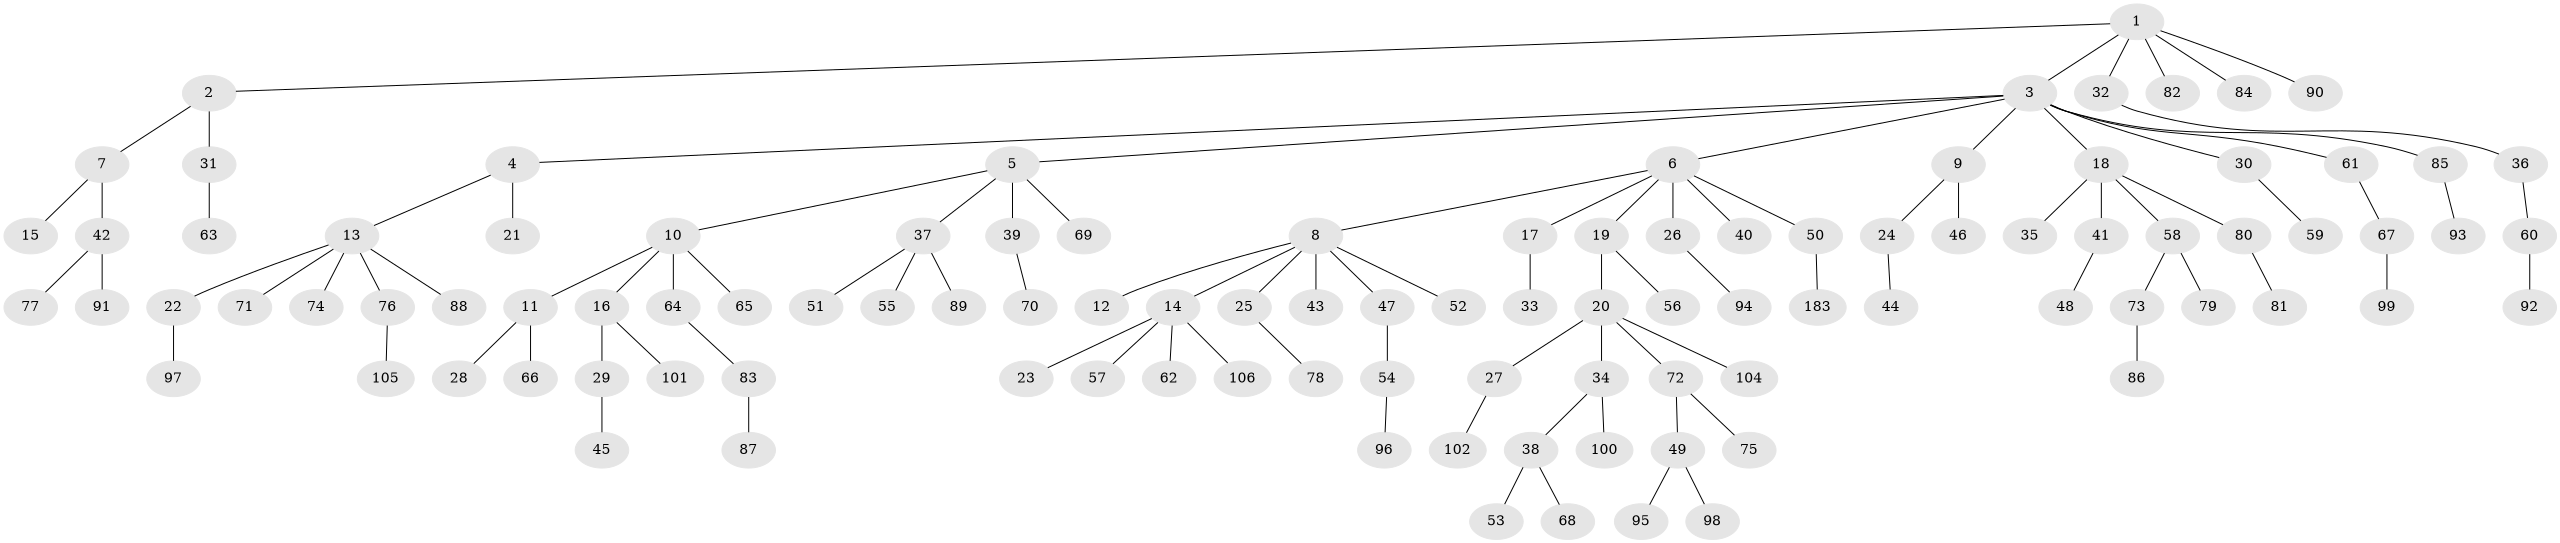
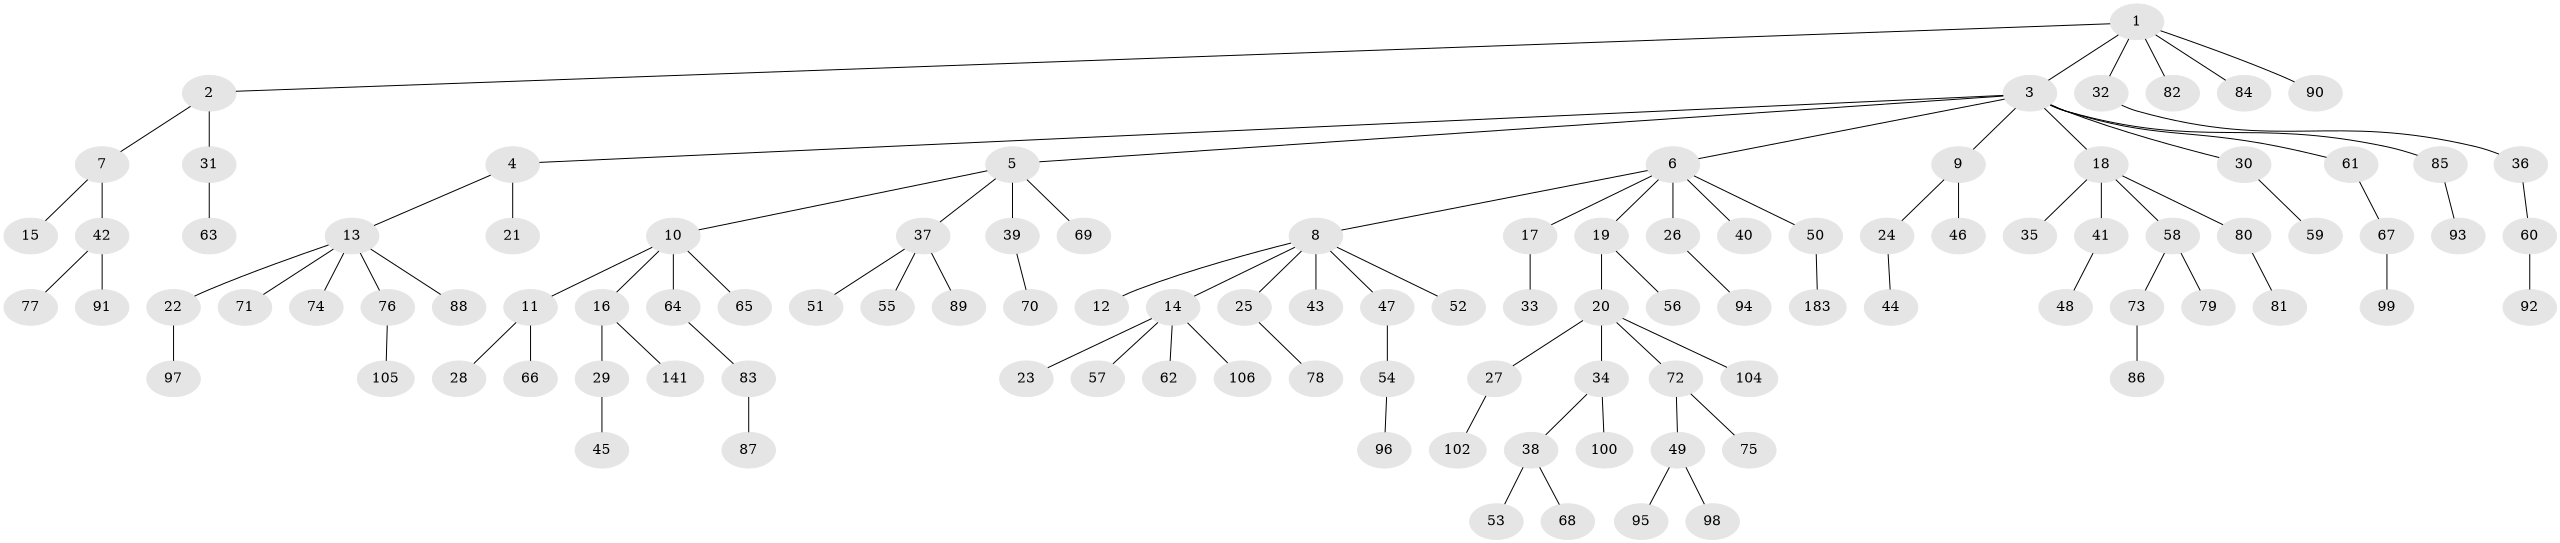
node "101": label "101" -> "141"
